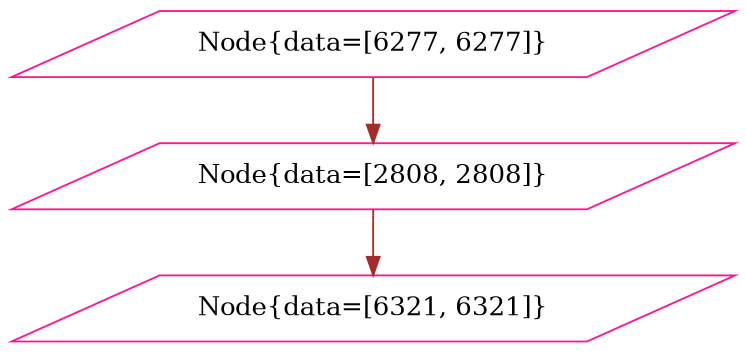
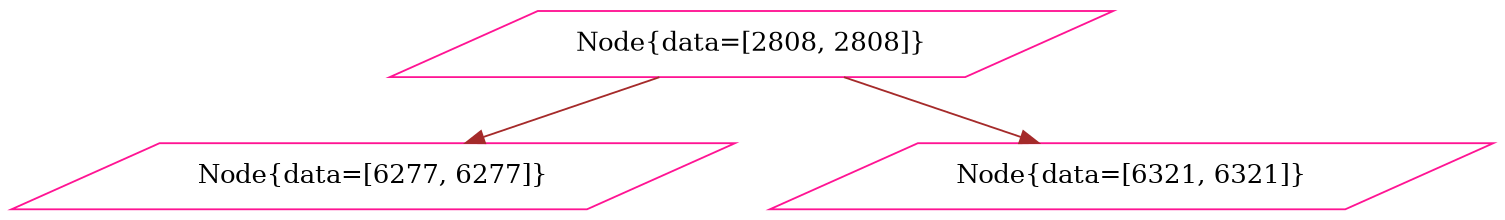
edge "Node{data=[6277, 6277]}" -> "Node{data=[2808, 2808]}": reversed
